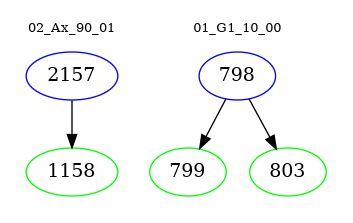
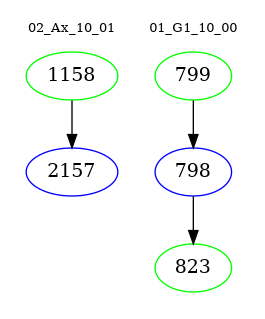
cluster "02_Ax_90_01": label "02_Ax_90_01" -> "02_Ax_10_01"
edge "2157" -> "1158": reversed
edge "798" -> "799": reversed
node "803": label "803" -> "823"
